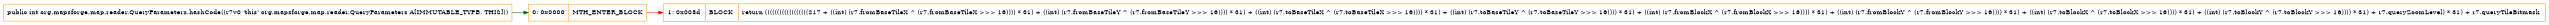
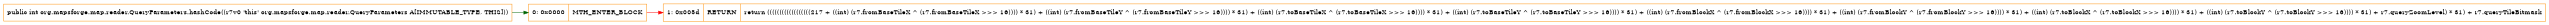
node "1: 0x005d": text "BLOCK" -> "RETURN"
